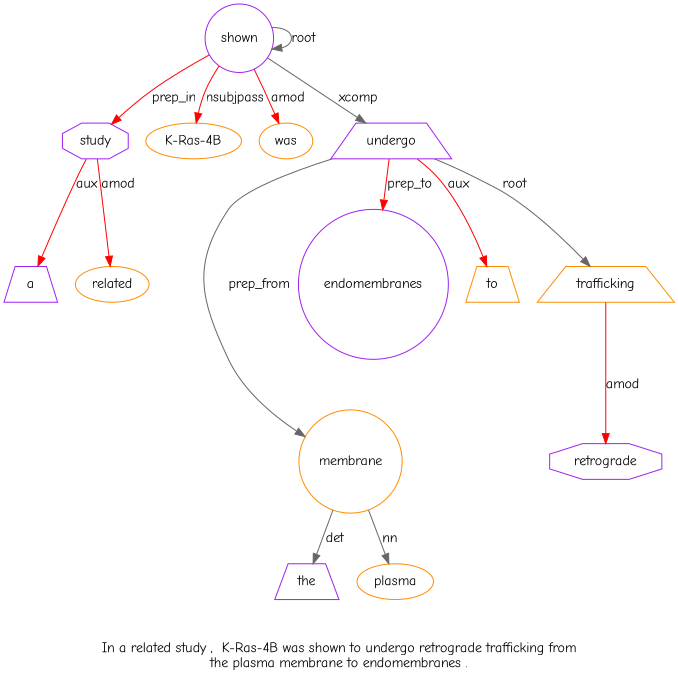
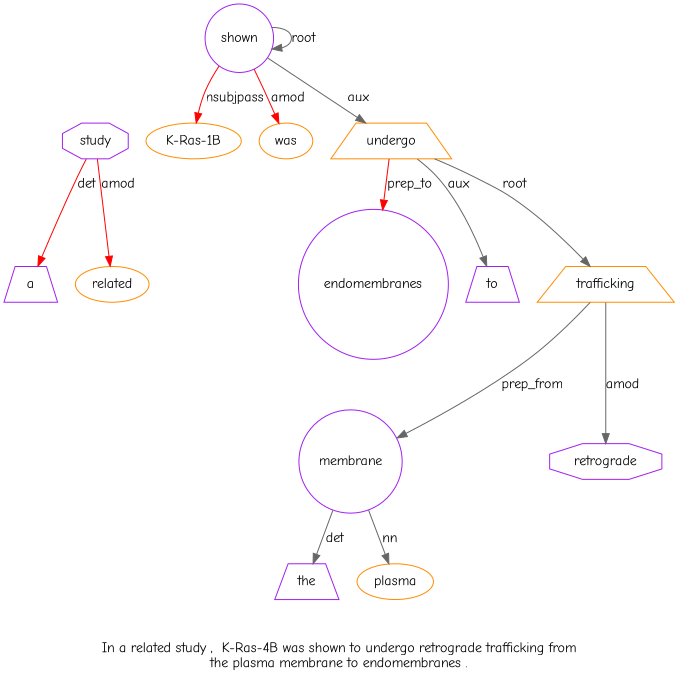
edge "shown" -> "study": removed, label "prep_in"
edge "shown" -> "undergo": label "xcomp" -> "aux"
node "K-Ras-4B": label "K-Ras-4B" -> "K-Ras-1B"
node "undergo": color purple -> darkorange
edge "study" -> "a": label "aux" -> "det"
edge "undergo" -> "to": color red -> gray40
edge "undergo" -> "membrane": now "trafficking" -> "membrane"
node "to": color darkorange -> purple
edge "trafficking" -> "retrograde": color red -> gray40
node "membrane": color darkorange -> purple
